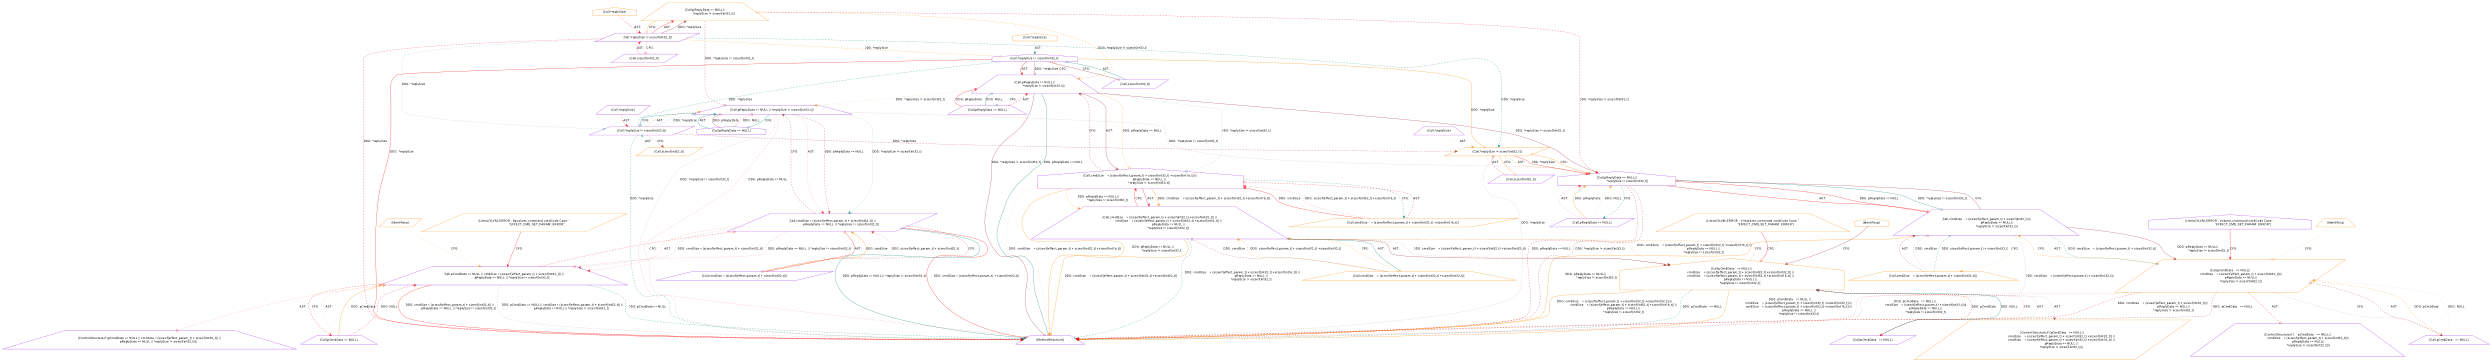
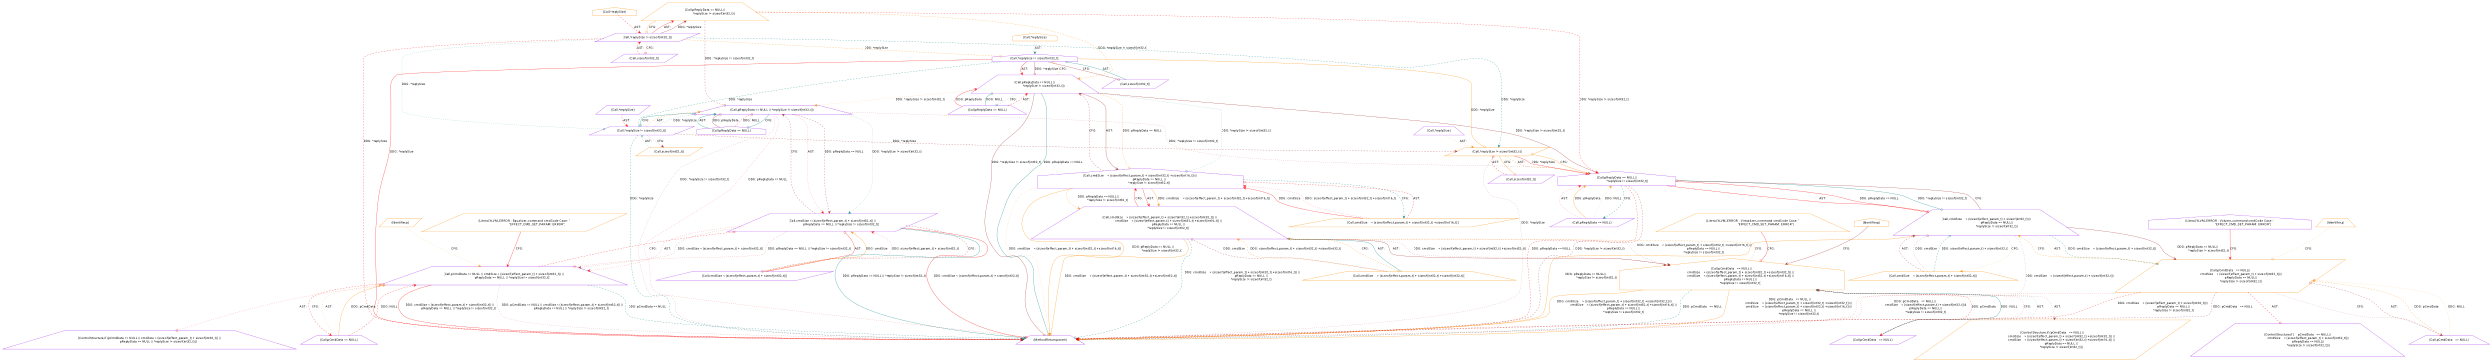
node "(MethodReturn,int)": label "(MethodReturn,int)" -> "(MethodReturn,param)"
